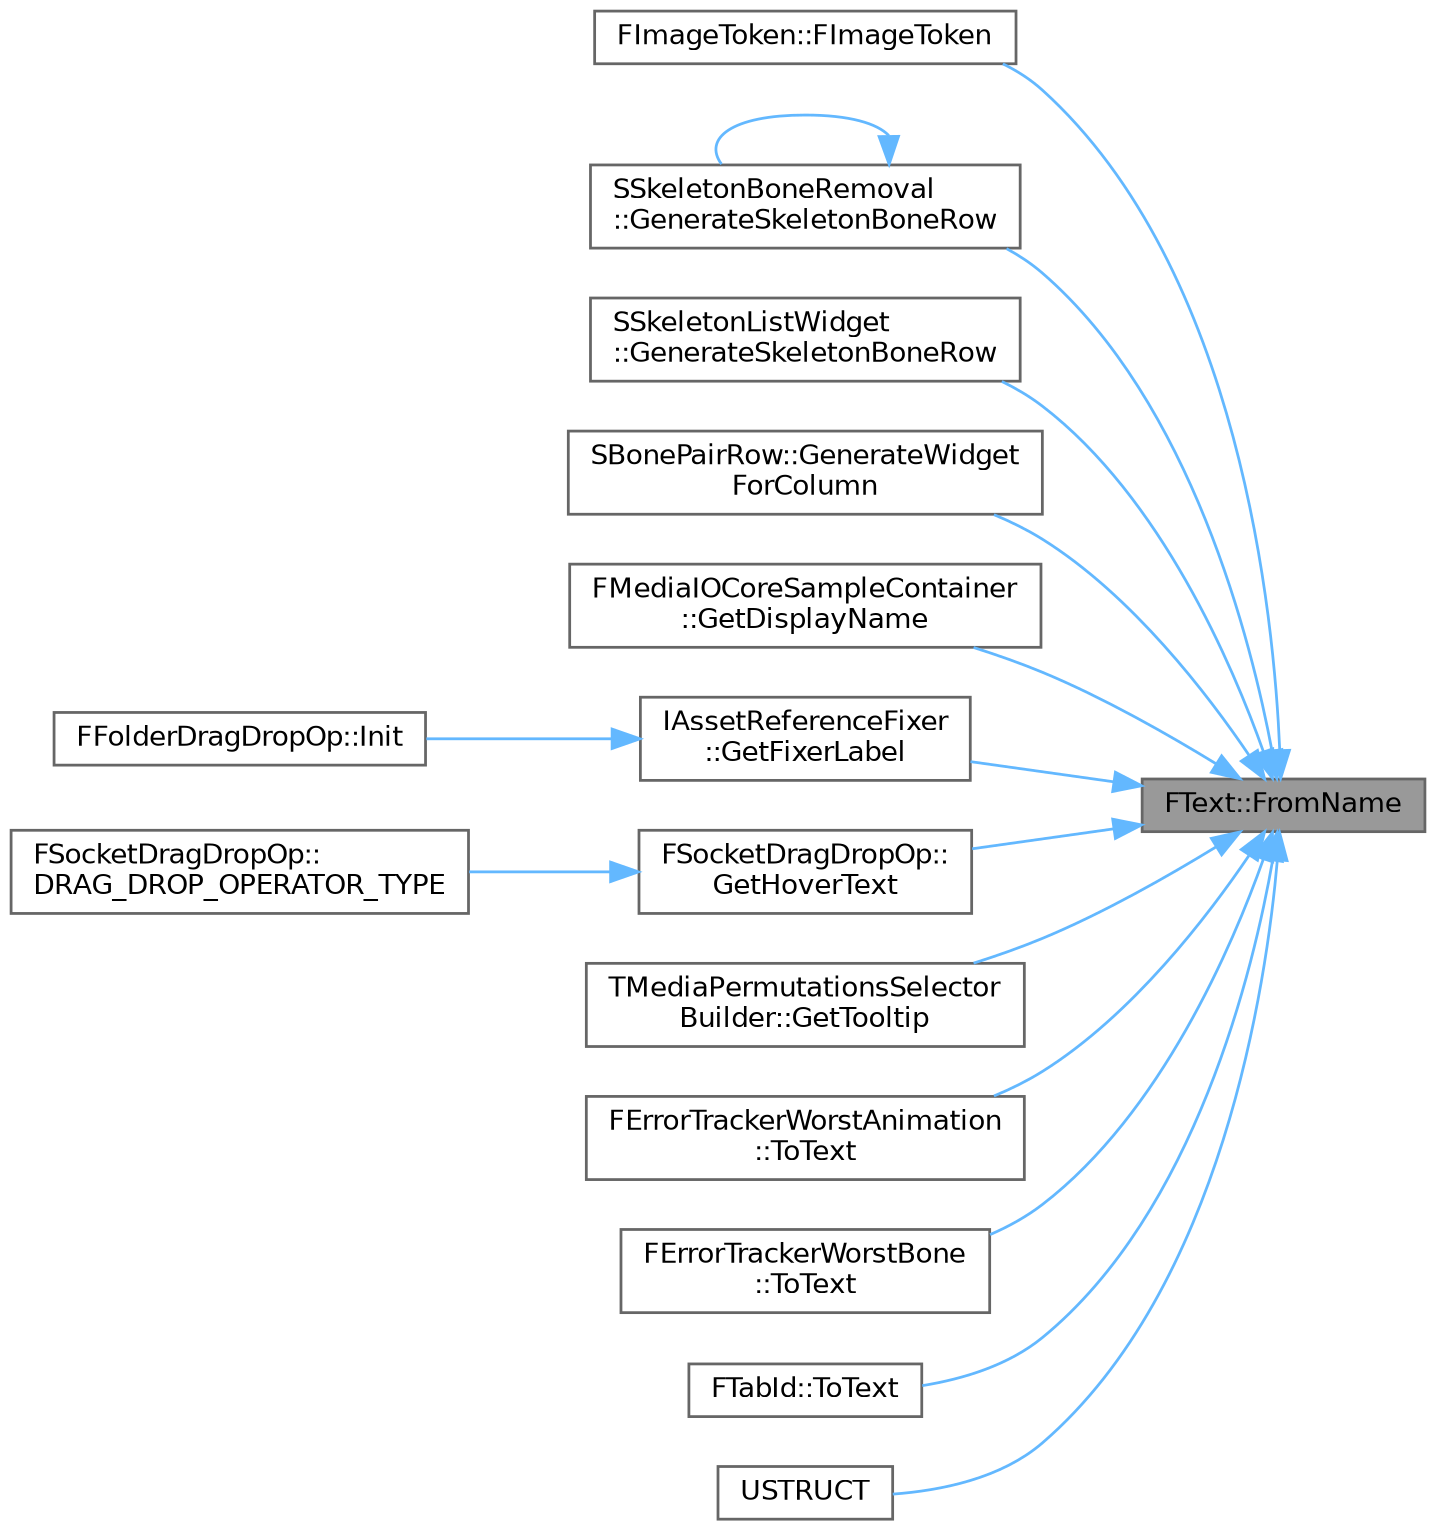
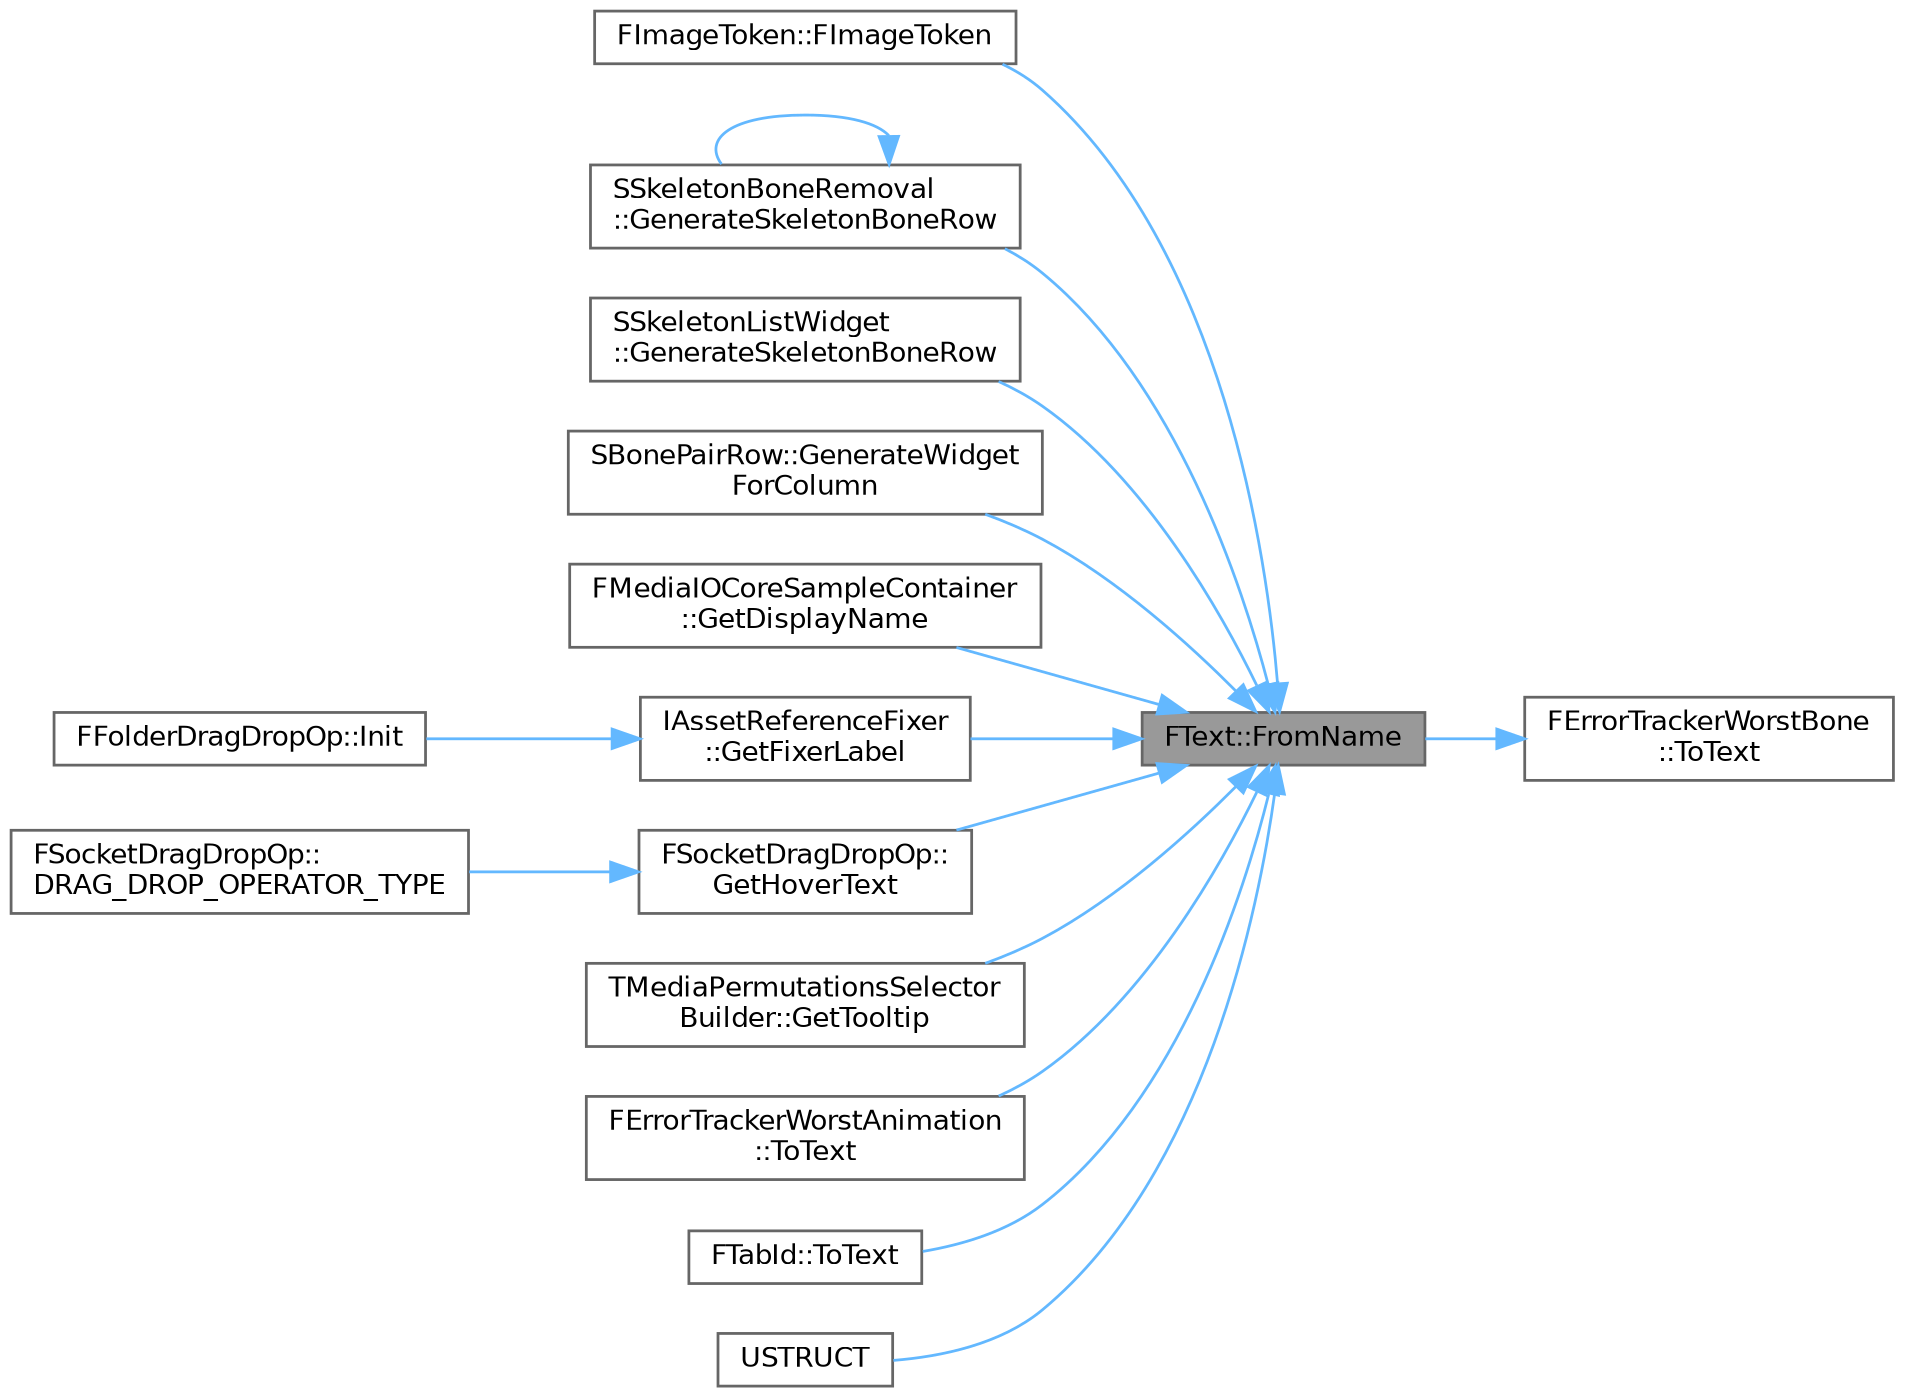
edge "FErrorTrackerWorstBone ::ToText" -> "FText::FromName": reversed
